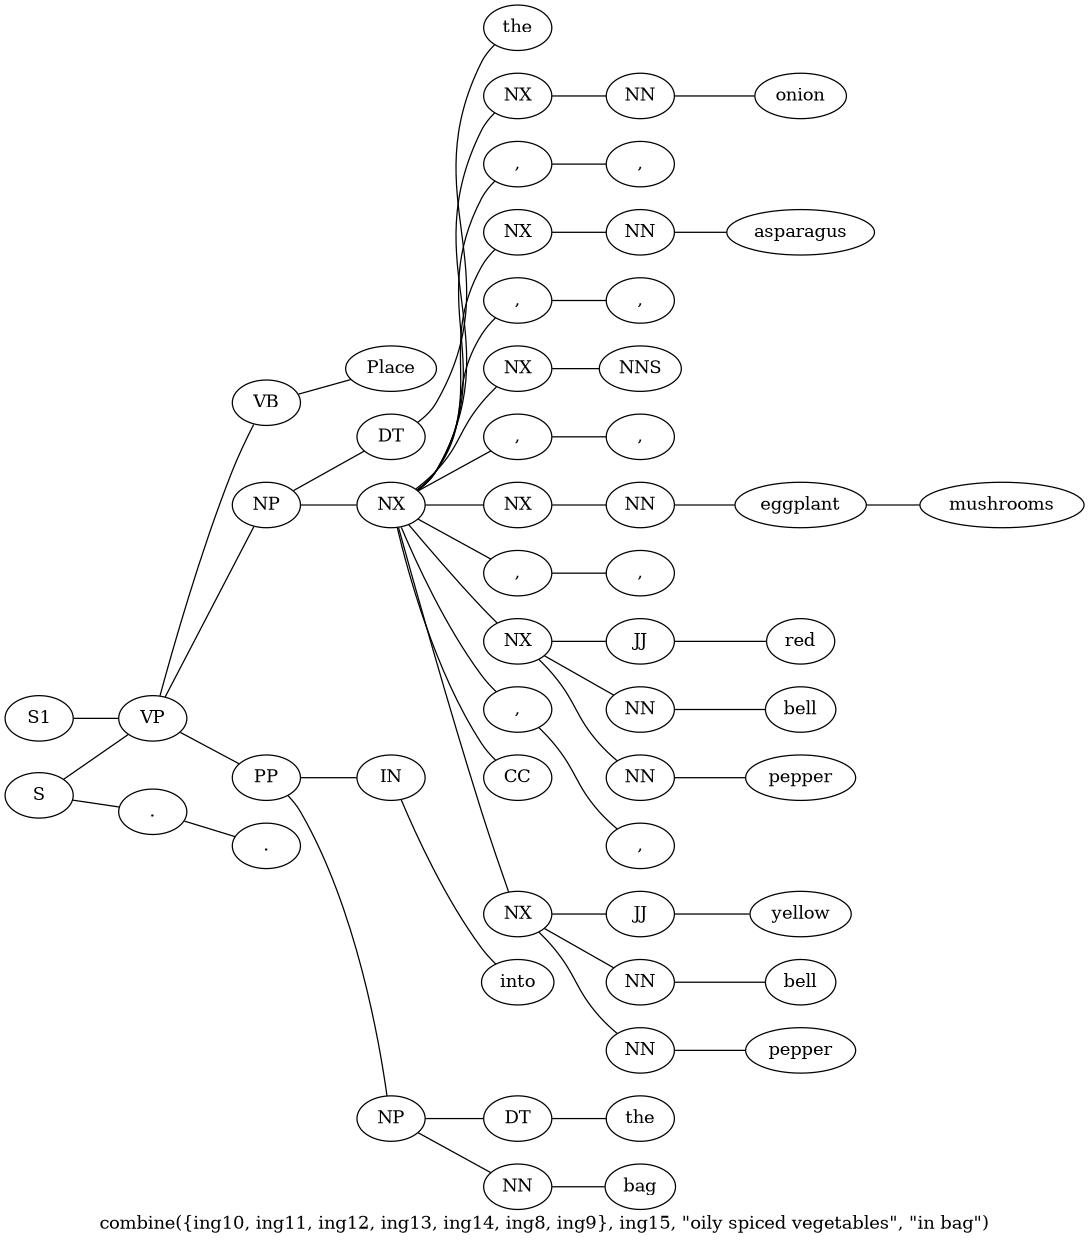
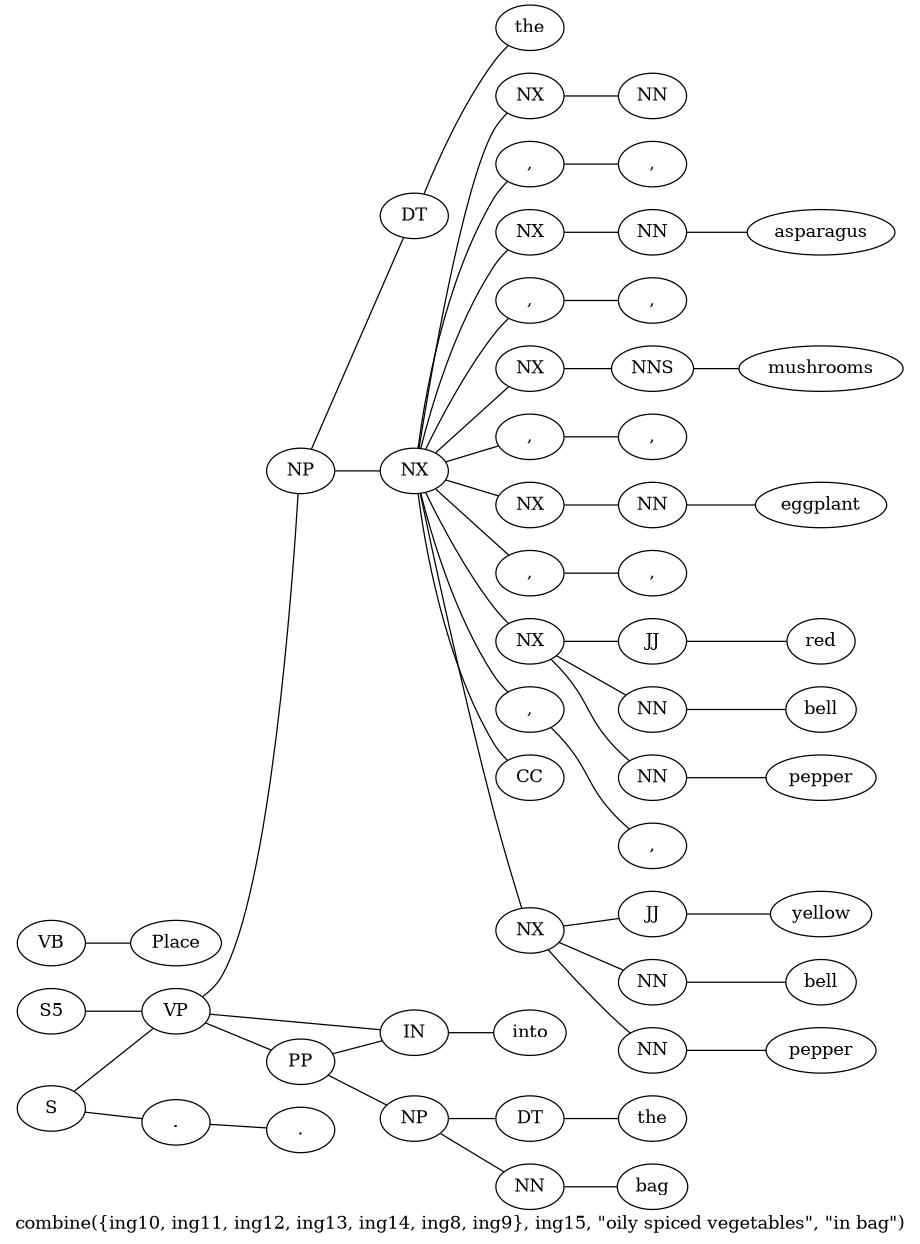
node "onion": removed
edge "eggplant" -- "mushrooms": now "NNS" -- "mushrooms"
edge "VB" -- "VP": now "IN" -- "VP"
node "S1": label "S1" -> "S5"
